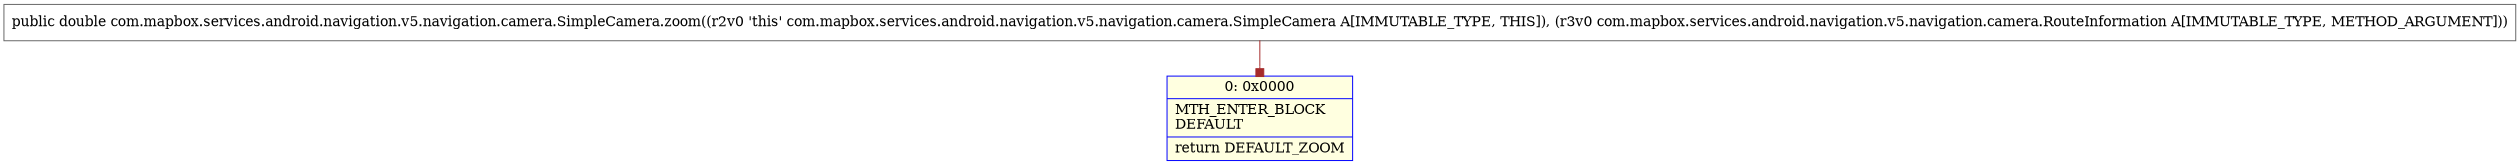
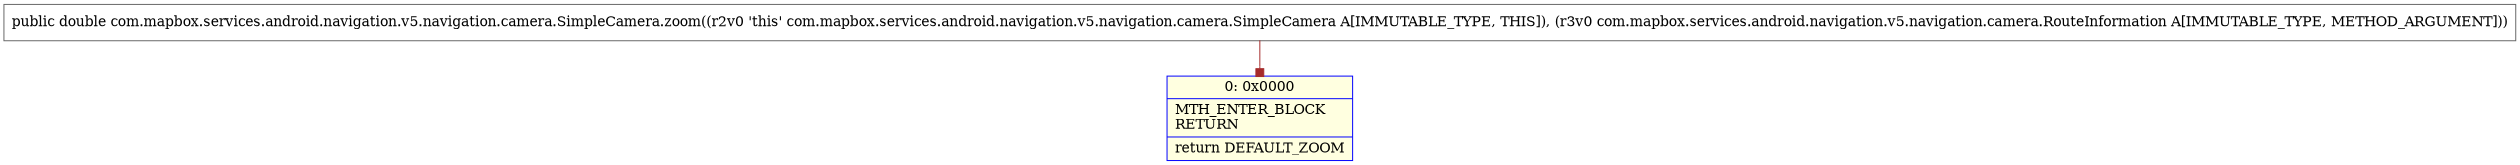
node "0: 0x0000": text "DEFAULT" -> "RETURN"
